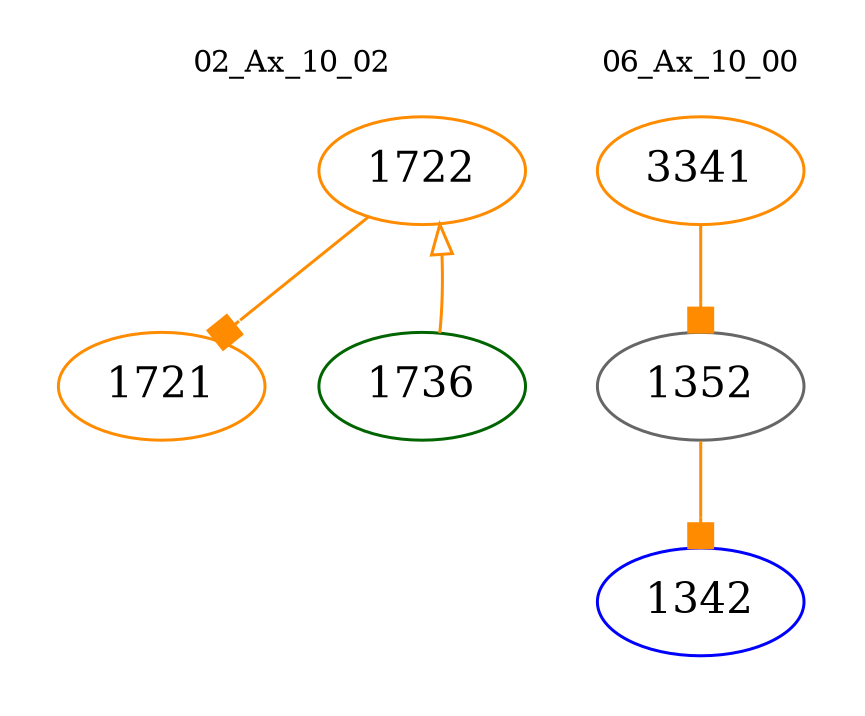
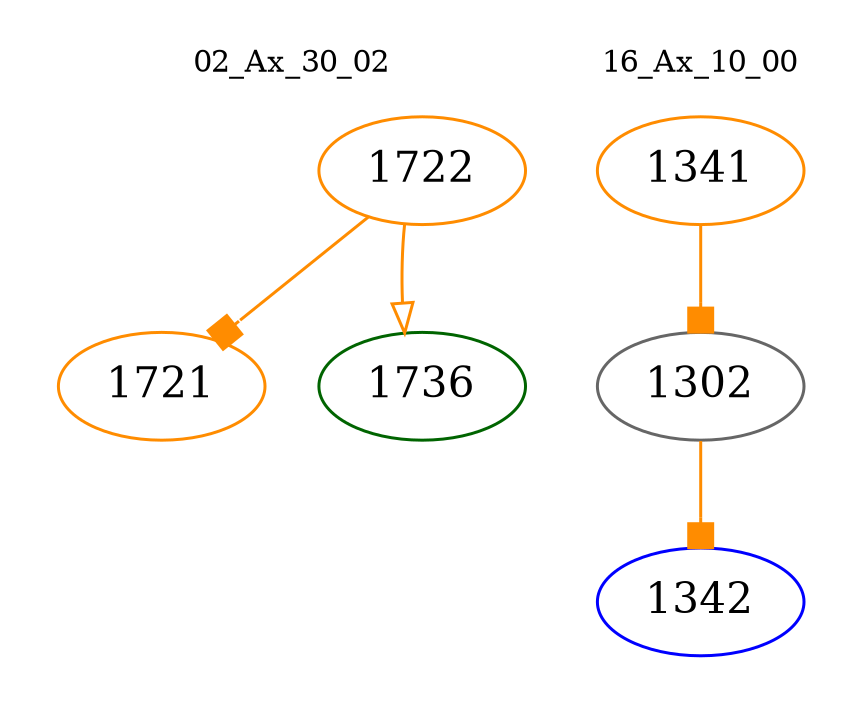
cluster "02_Ax_10_02": label "02_Ax_10_02" -> "02_Ax_30_02"
cluster "06_Ax_10_00": label "06_Ax_10_00" -> "16_Ax_10_00"
node "3341": label "3341" -> "1341"
edge "1736" -> "1722": reversed
node "1352": label "1352" -> "1302"
